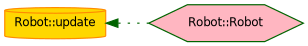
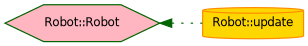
edge "Robot::Robot" -> "Robot::update": reversed
